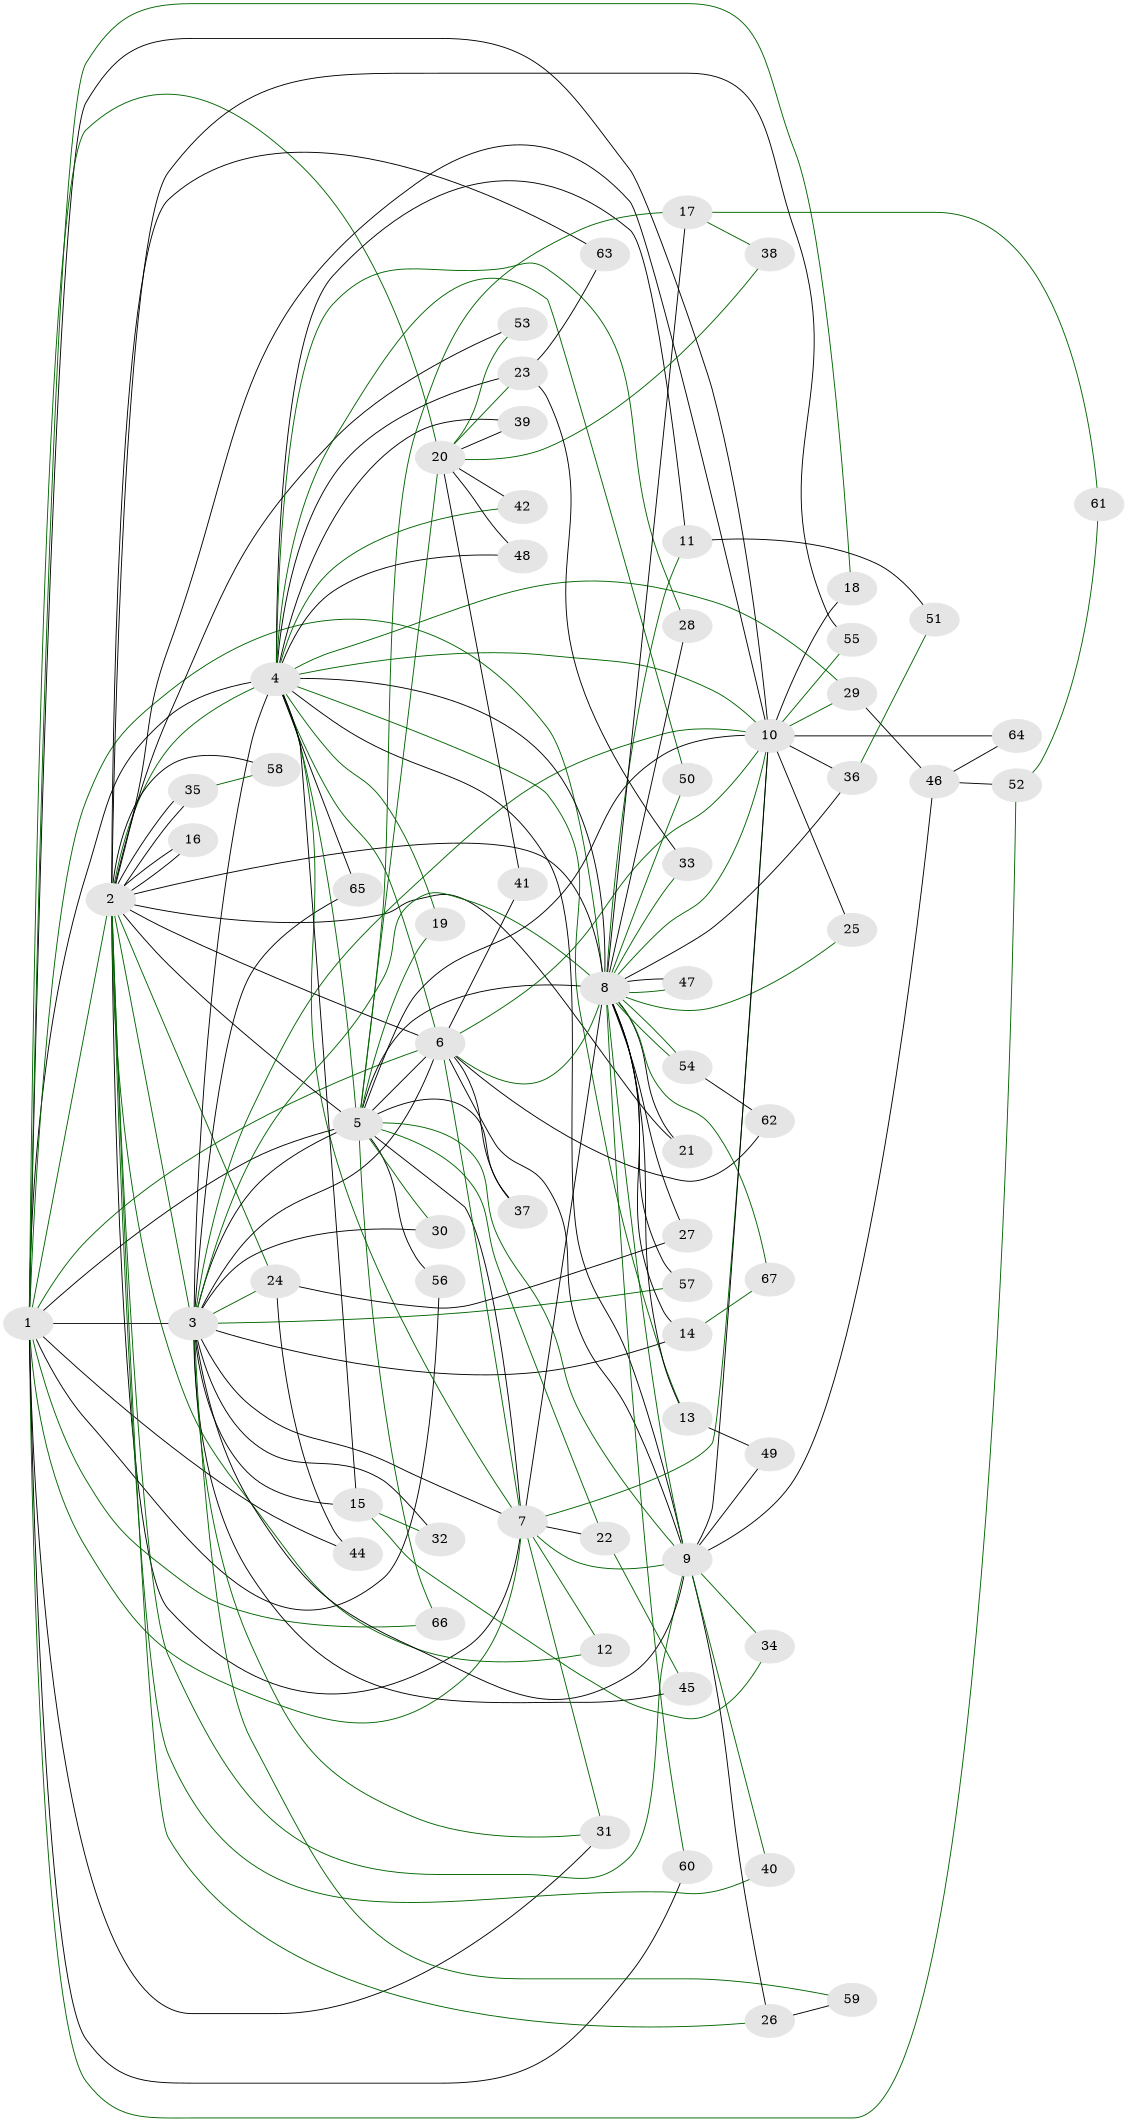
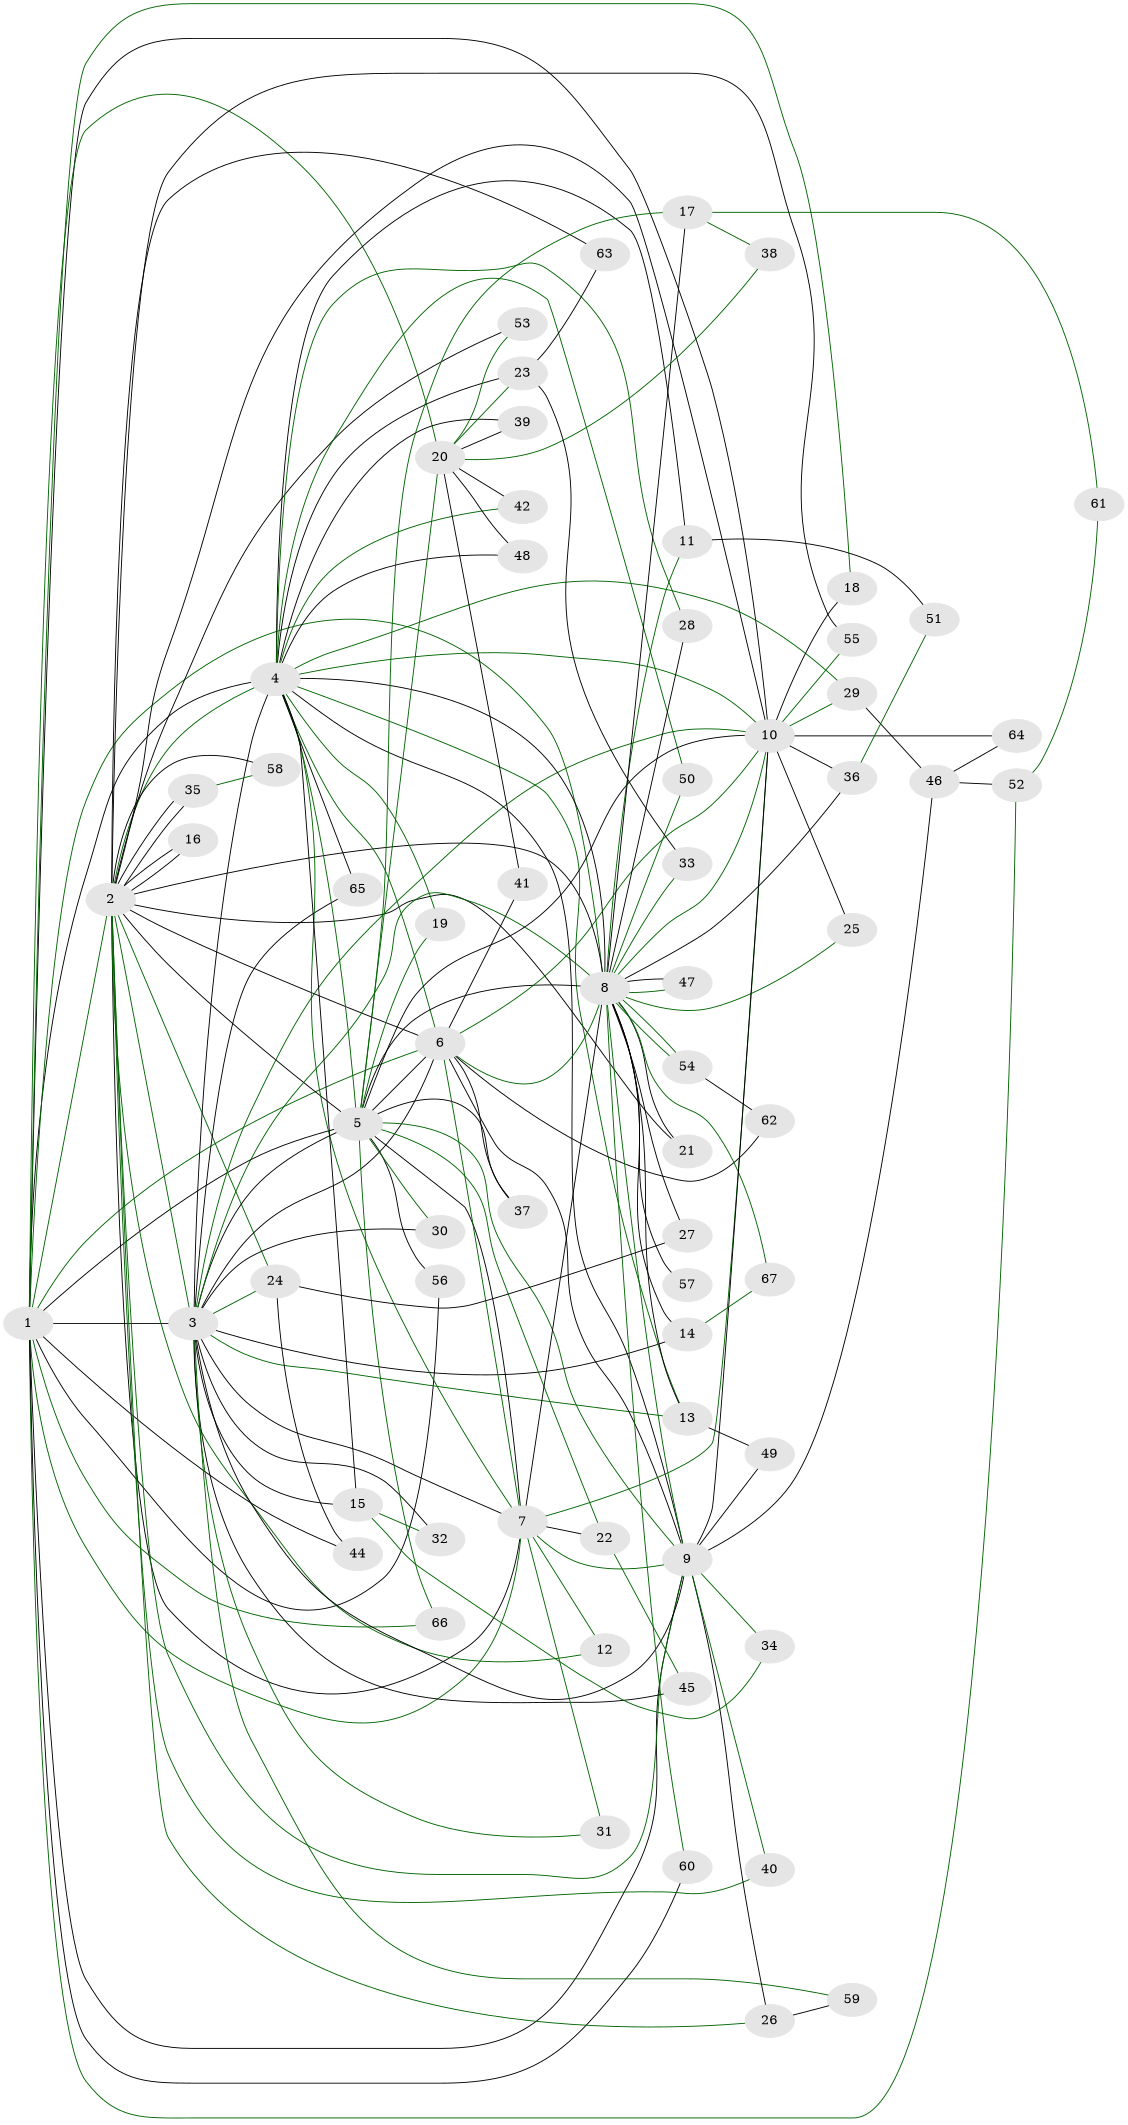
edge "57" -- "3": now "13" -- "3"
edge "1" -- "31": now "1" -- "9"
